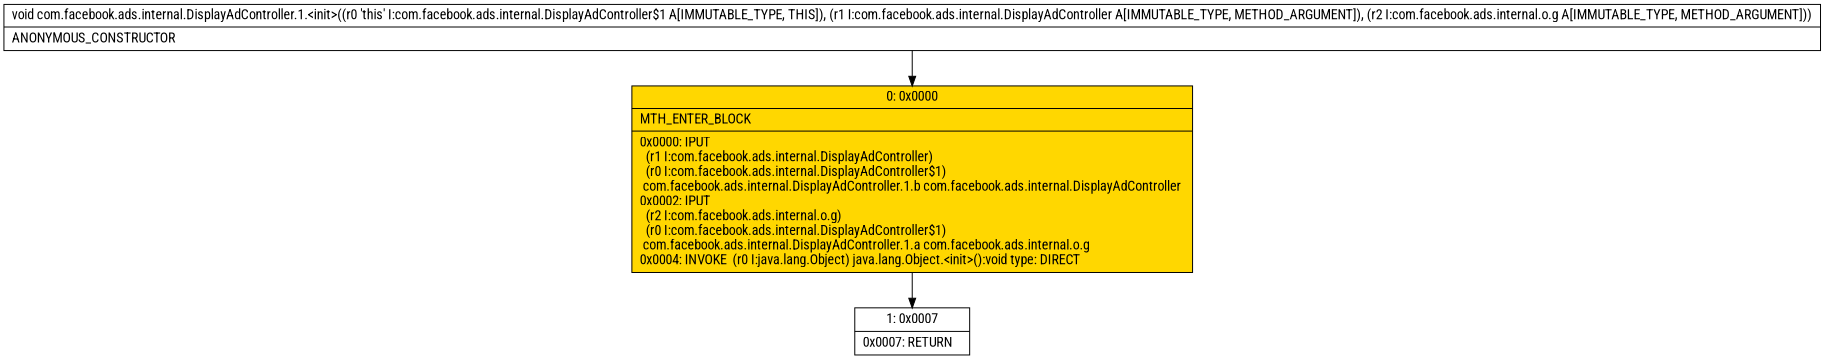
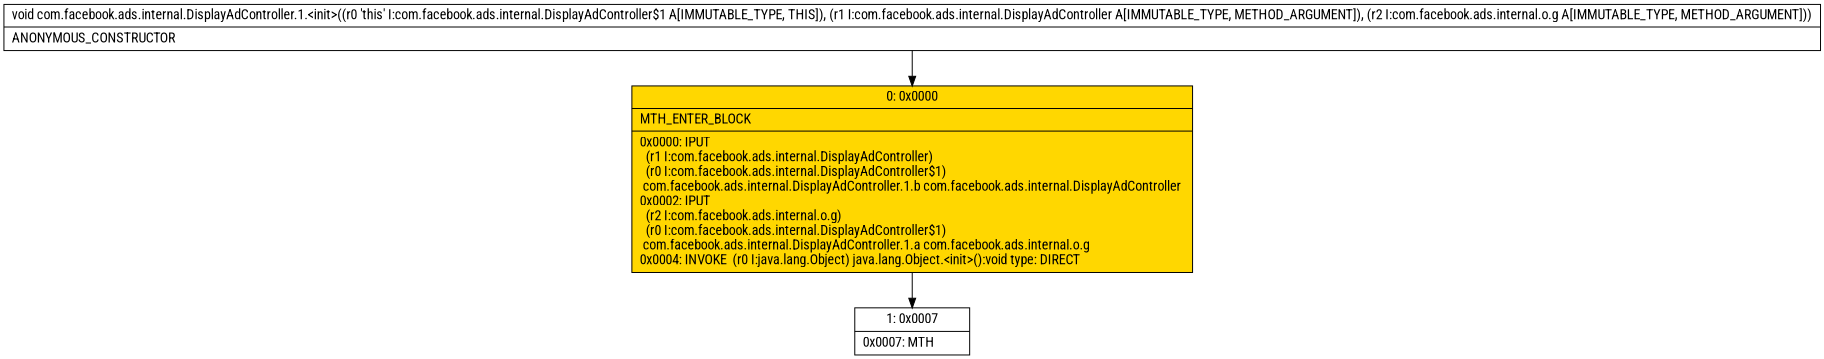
node "1: 0x0007": text "0x0007: RETURN" -> "0x0007: MTH"
